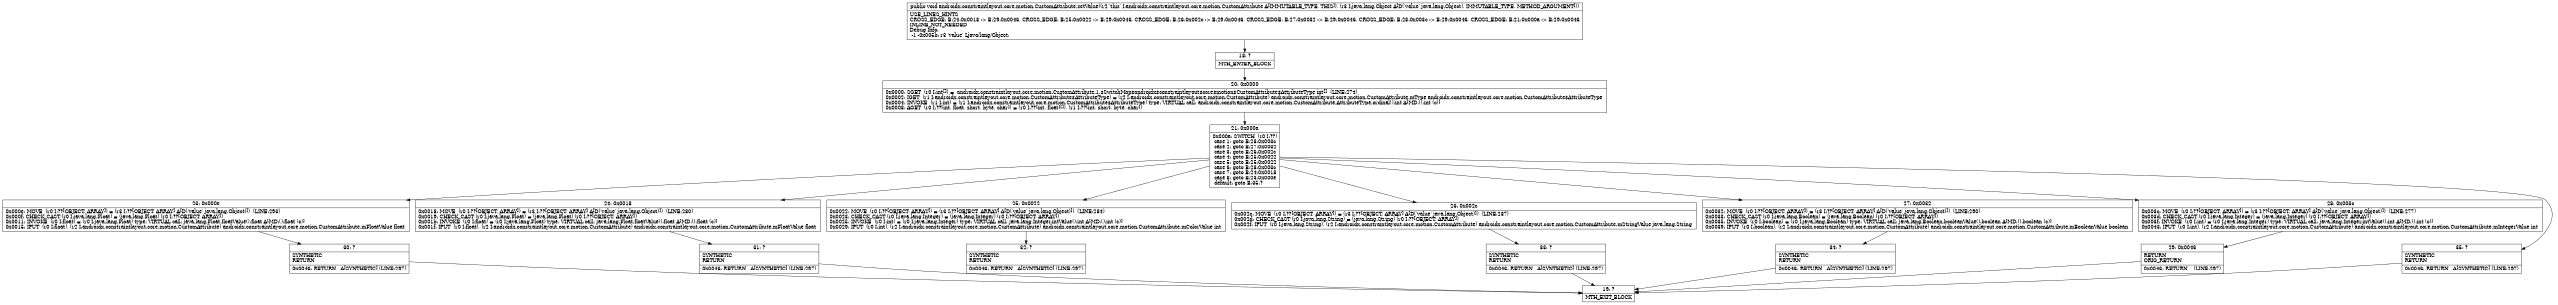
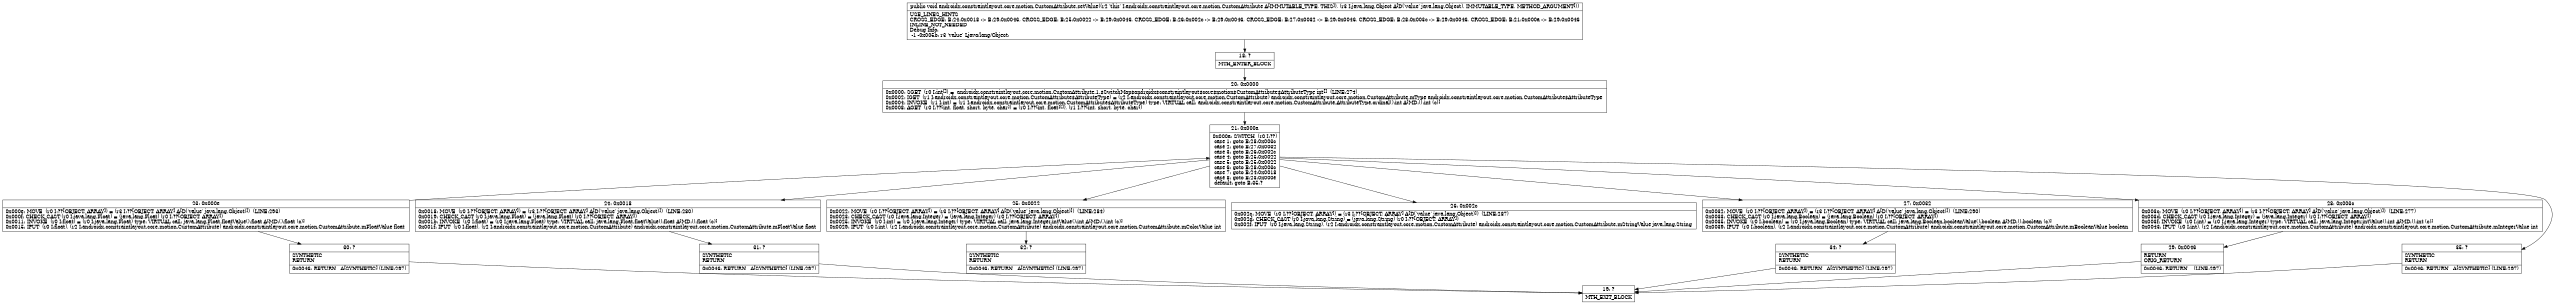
edge "21: 0x000a" -> "23: 0x000e": reversed
node "33: ?": removed
